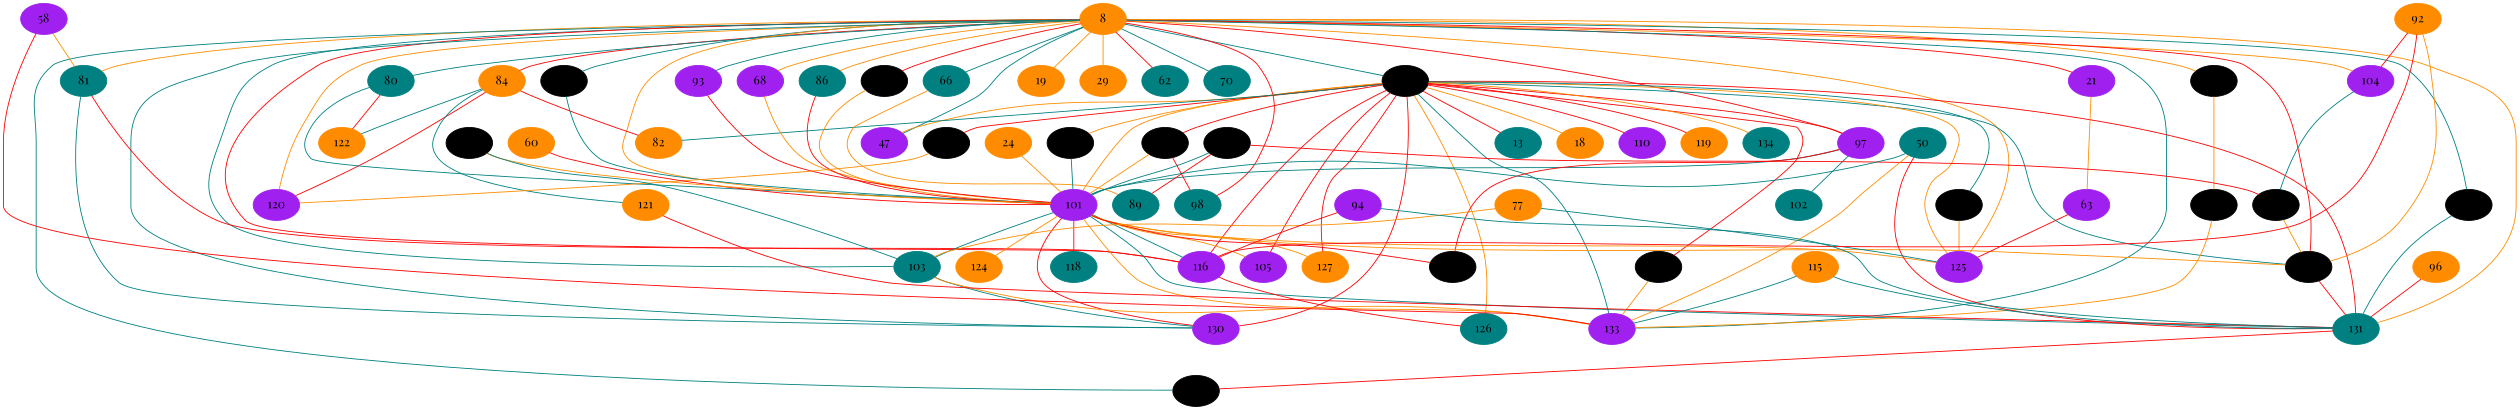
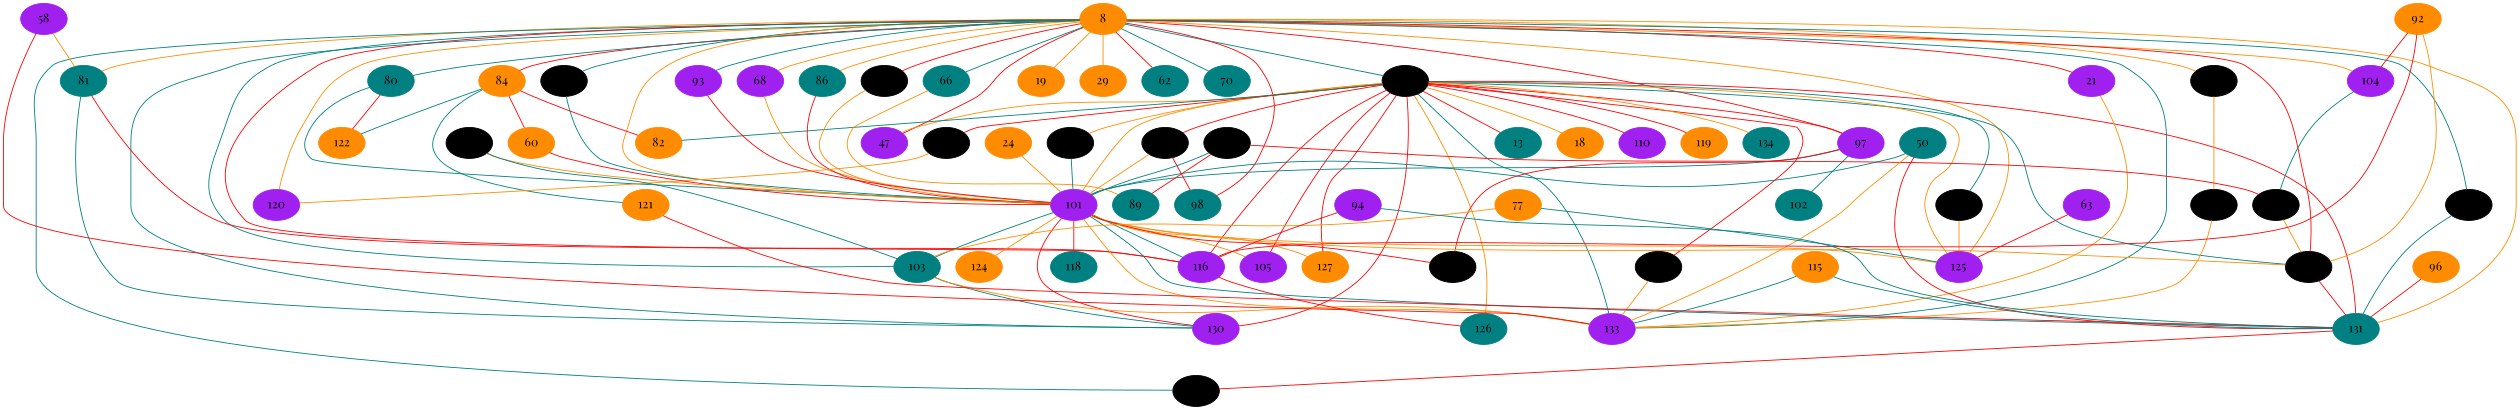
edge "8" -- "47": color teal -> red
edge "21" -- "63": now "21" -- "133"
edge "84" -- "120": now "84" -- "60"
